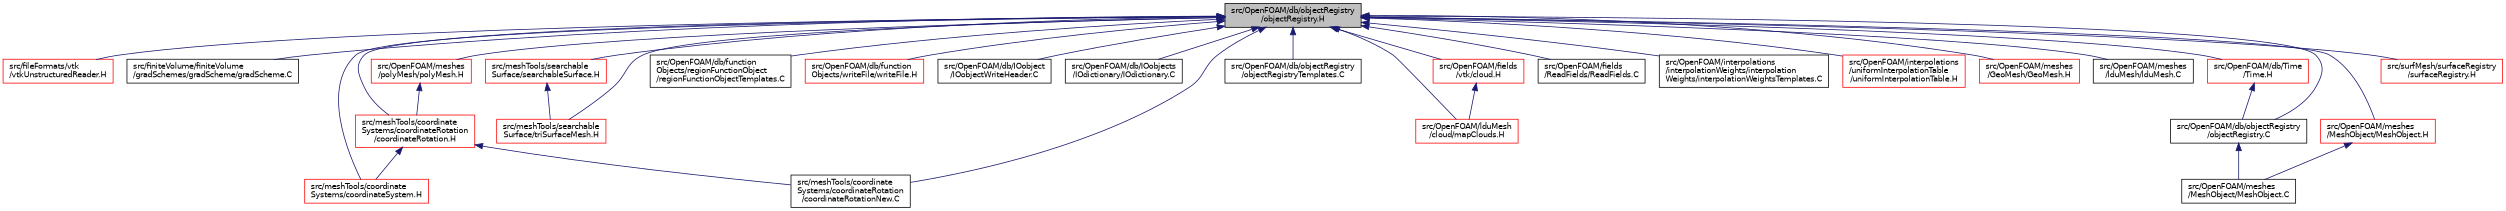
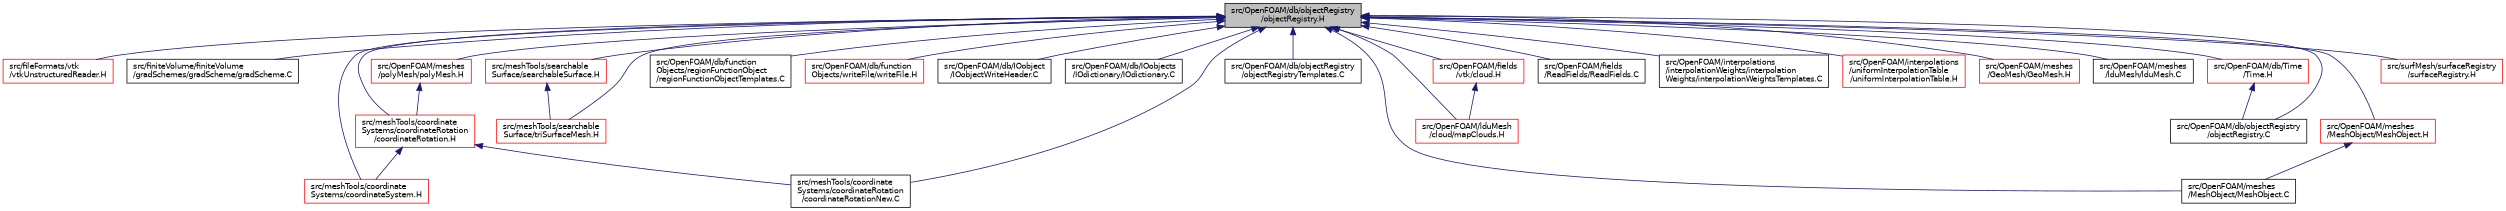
edge "src/OpenFOAM/meshes /MeshObject/MeshObject.C" -> "src/OpenFOAM/db/objectRegistry /objectRegistry.C": now "src/OpenFOAM/meshes /MeshObject/MeshObject.C" -> "src/OpenFOAM/db/objectRegistry /objectRegistry.H"
